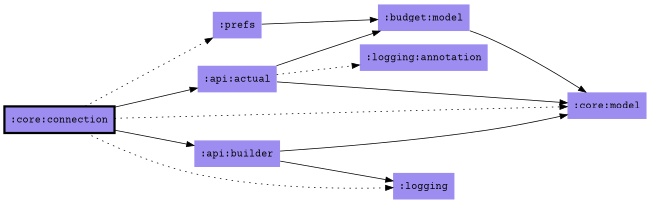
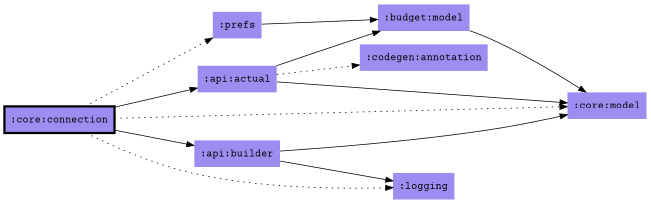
node ":logging:annotation": label ":logging:annotation" -> ":codegen:annotation"
